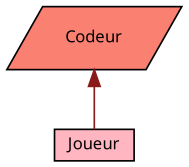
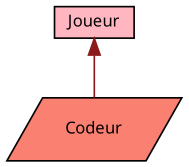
edge "Joueur" -> "Codeur": reversed
